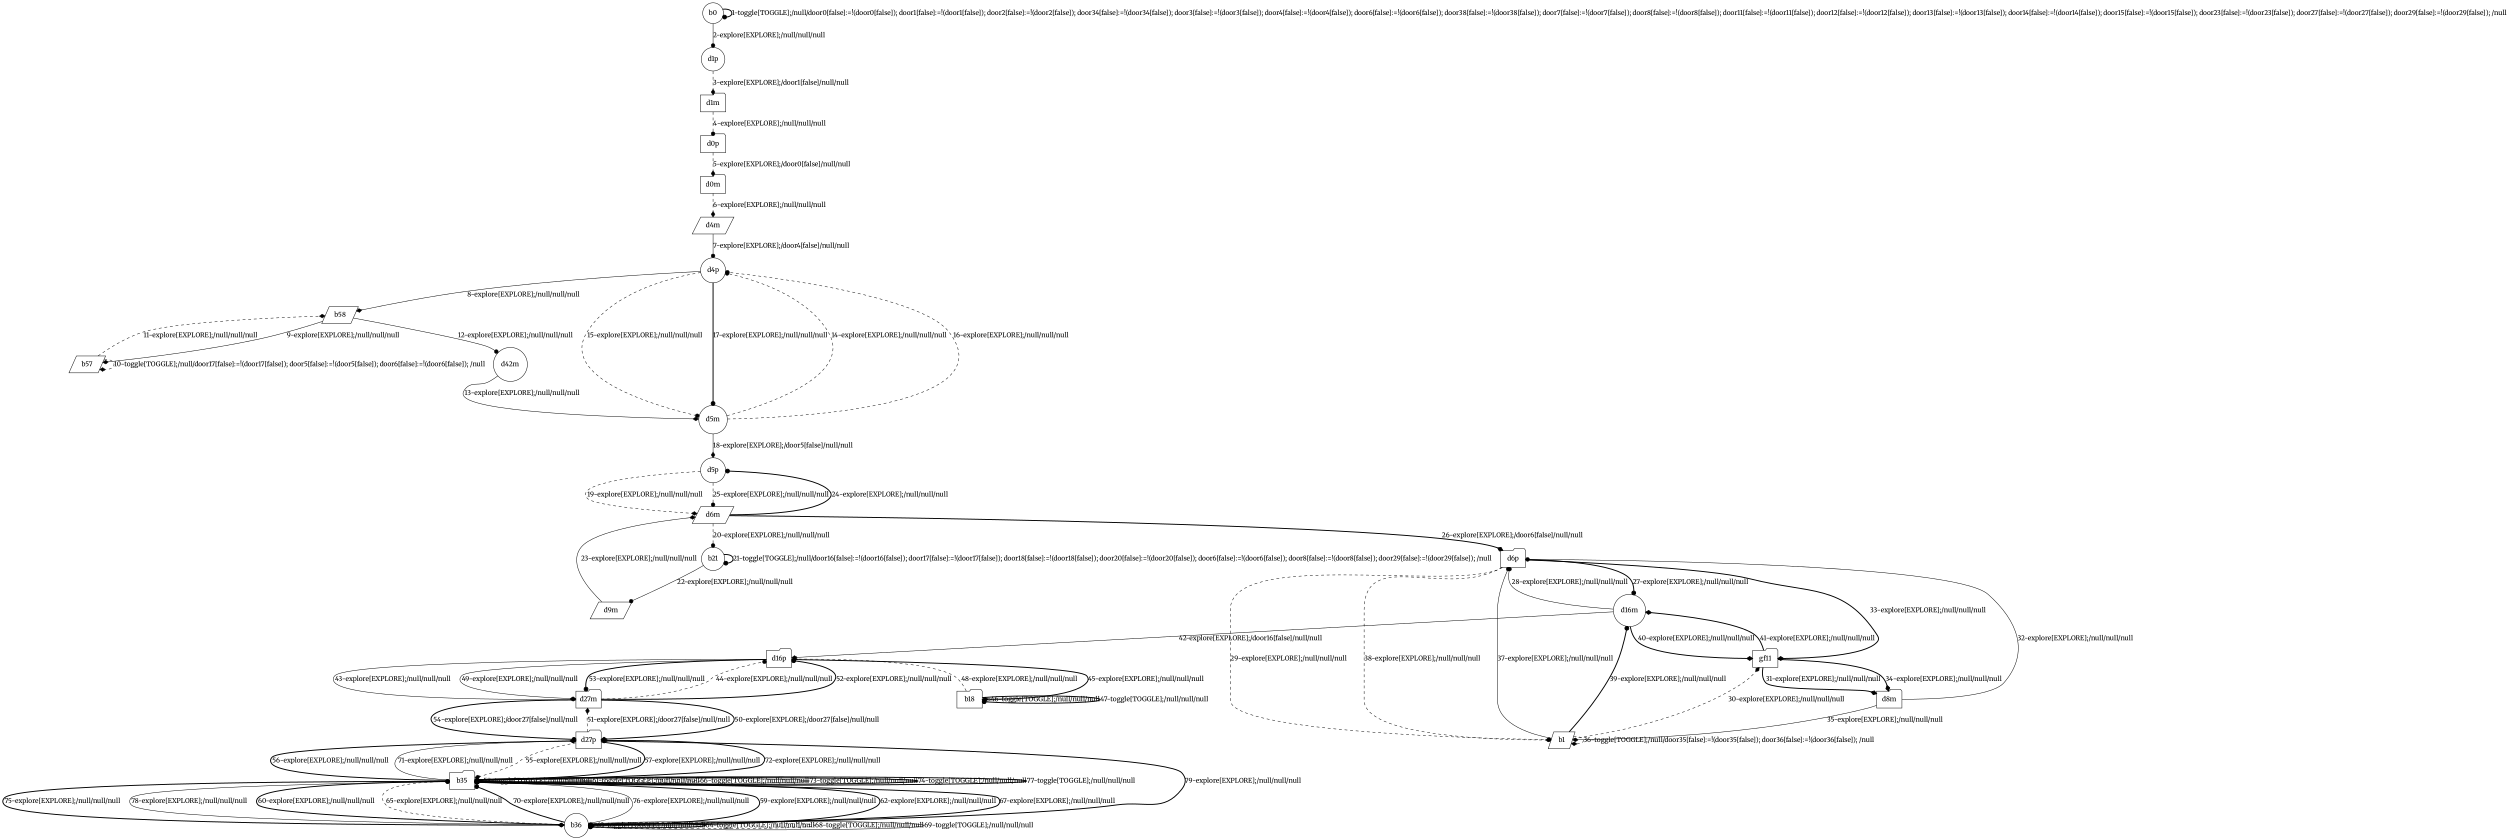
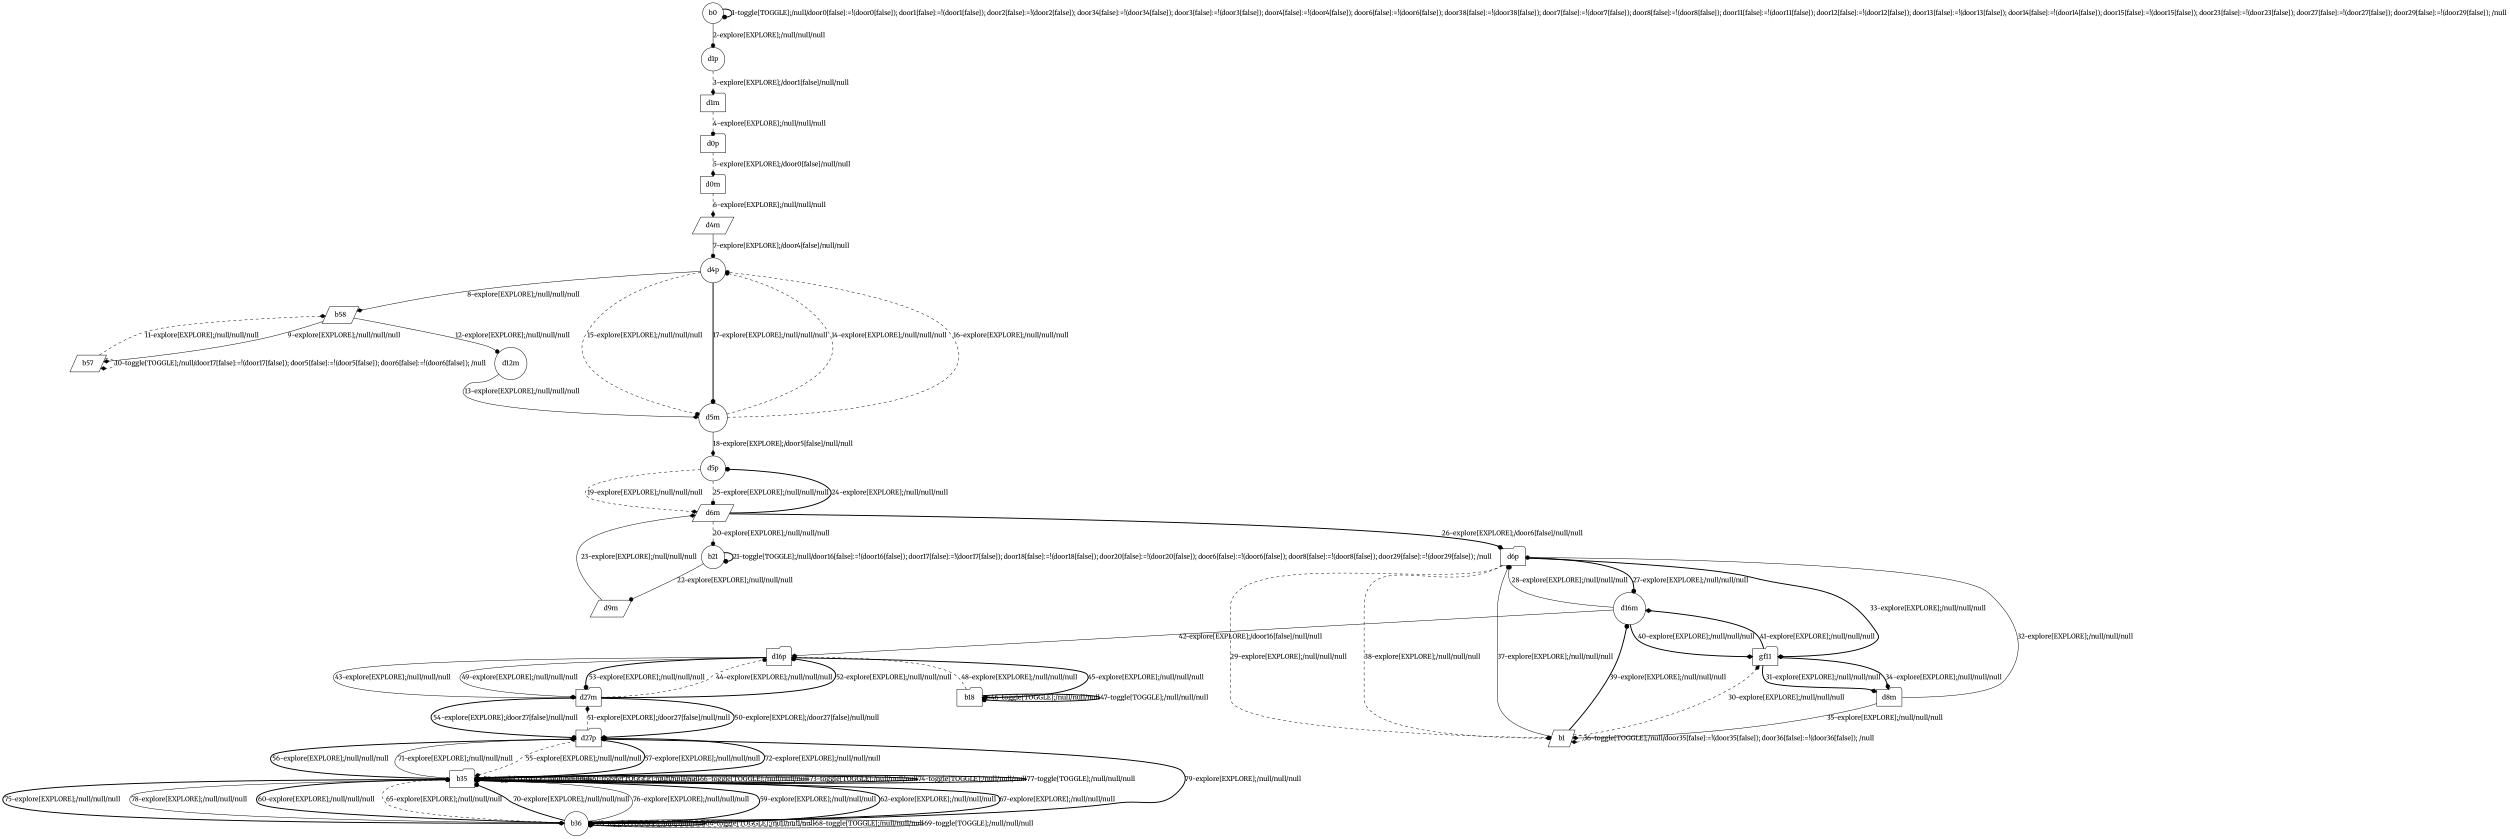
node "d42m": label "d42m" -> "d12m"
